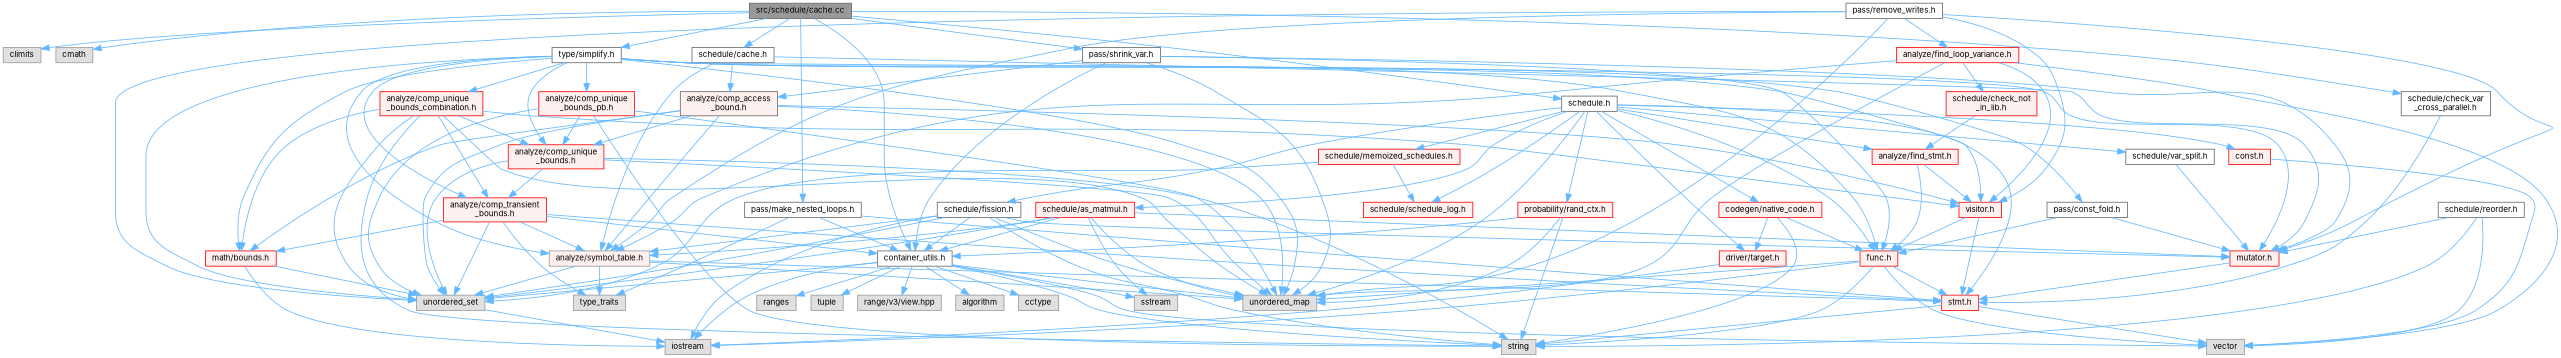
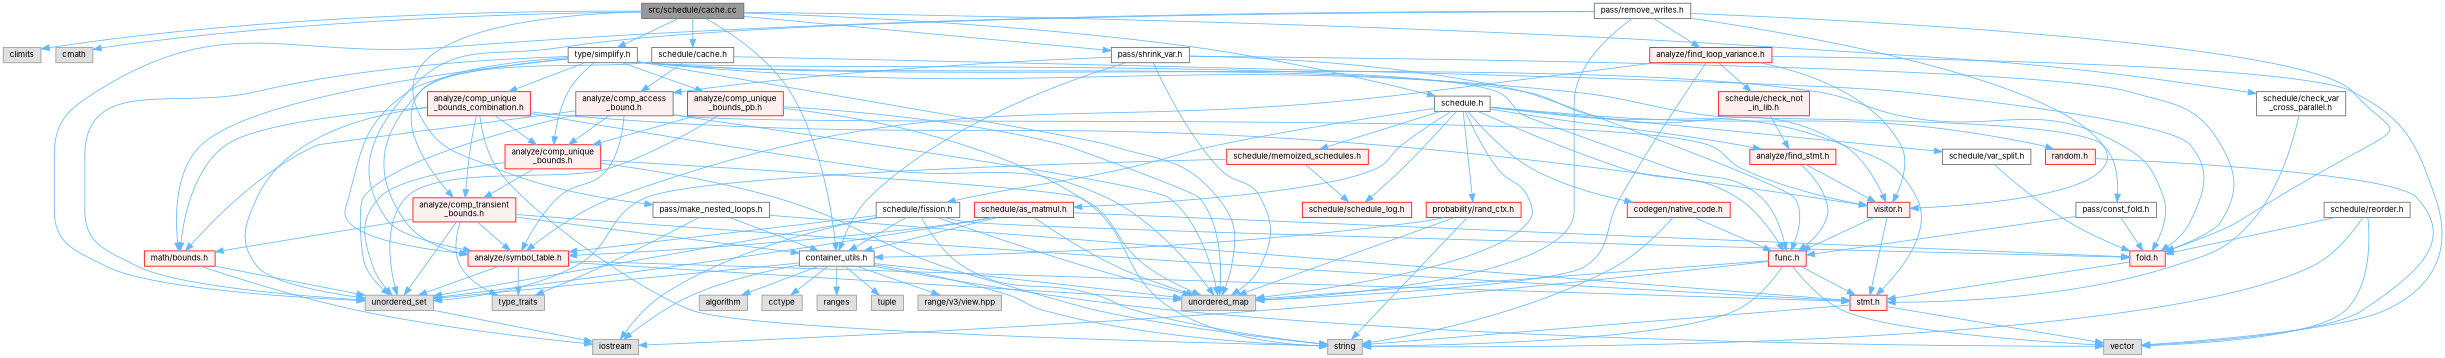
node "const.h": label "const.h" -> "random.h"
node "analyze/symbol_table.h": color grey60 -> red
node "driver/target.h": removed
node "mutator.h": label "mutator.h" -> "fold.h"
node "sstream": removed
